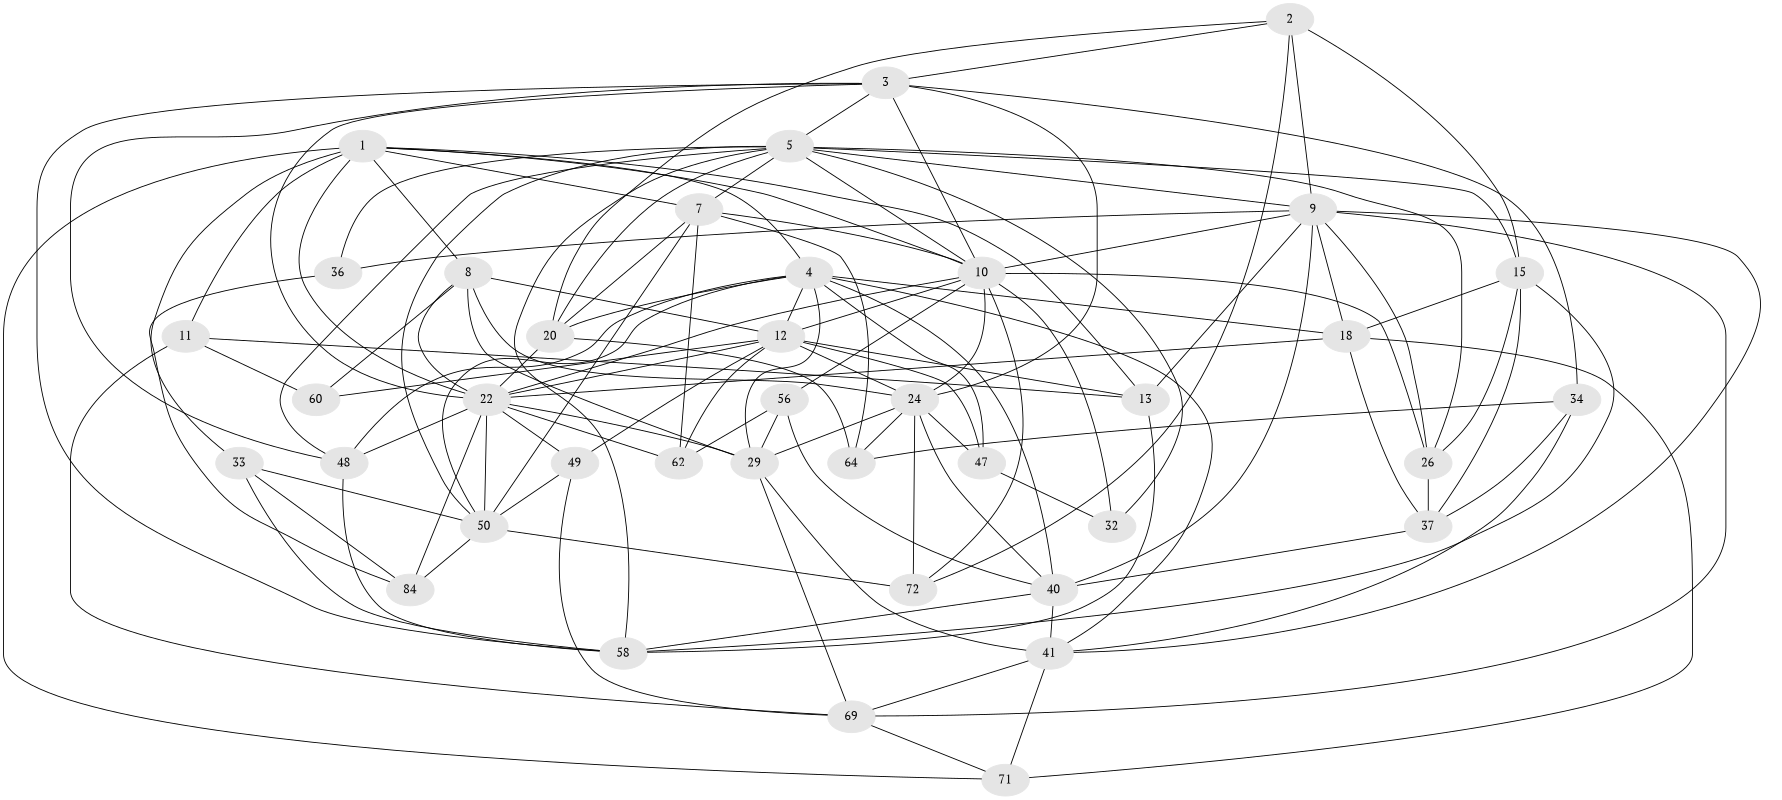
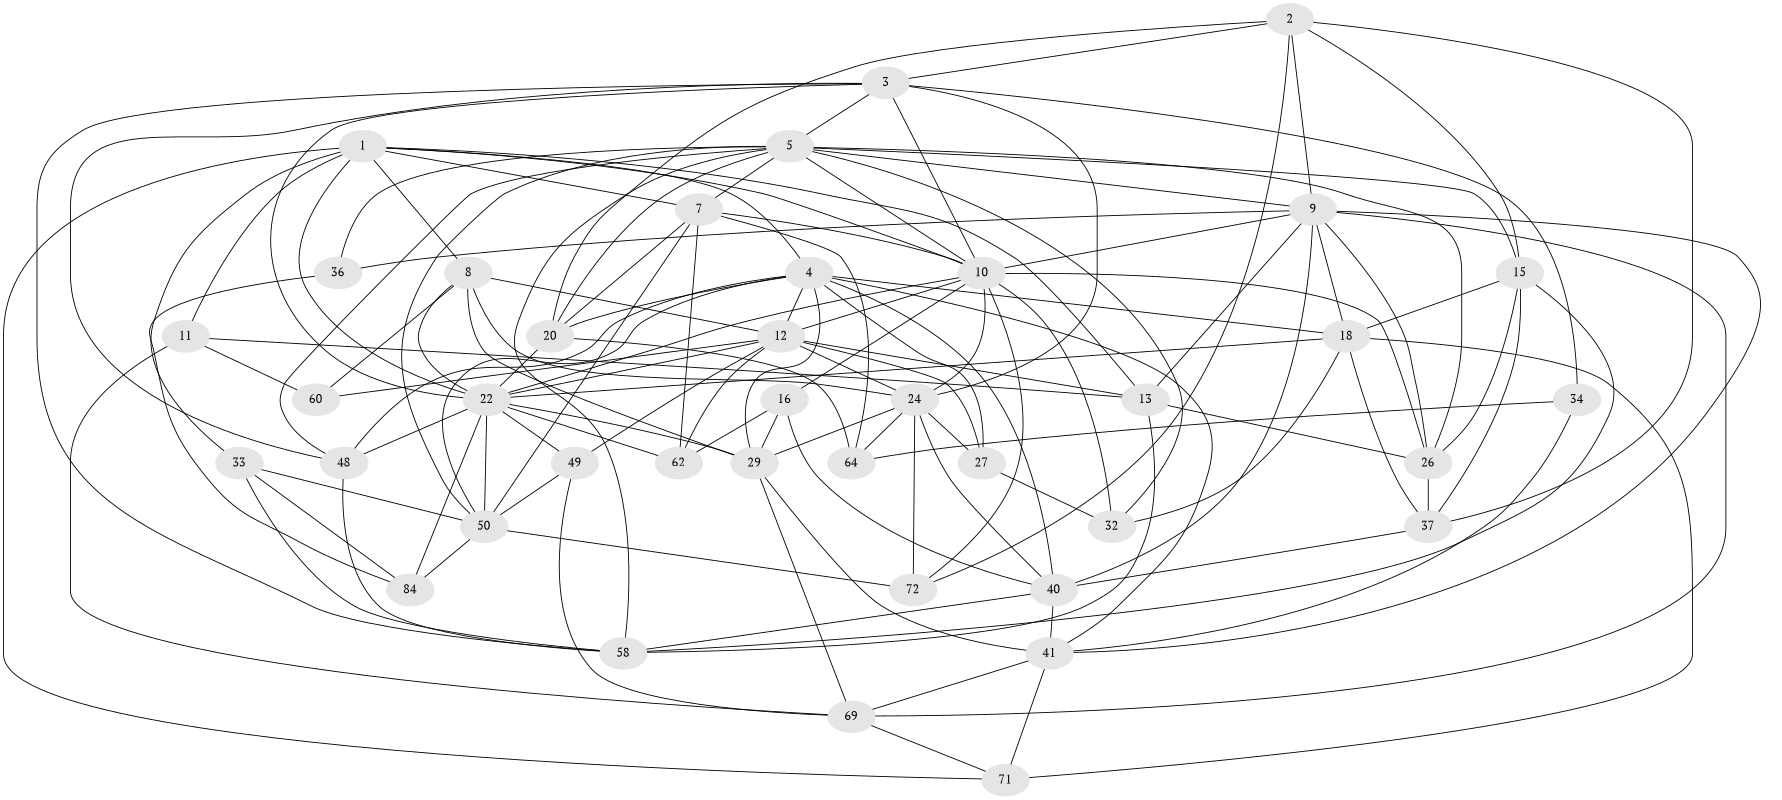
node "56": label "56" -> "16"
edge "13" -- "26": added
node "47": label "47" -> "27"
edge "18" -- "32": added
edge "34" -- "37": now "2" -- "37"
